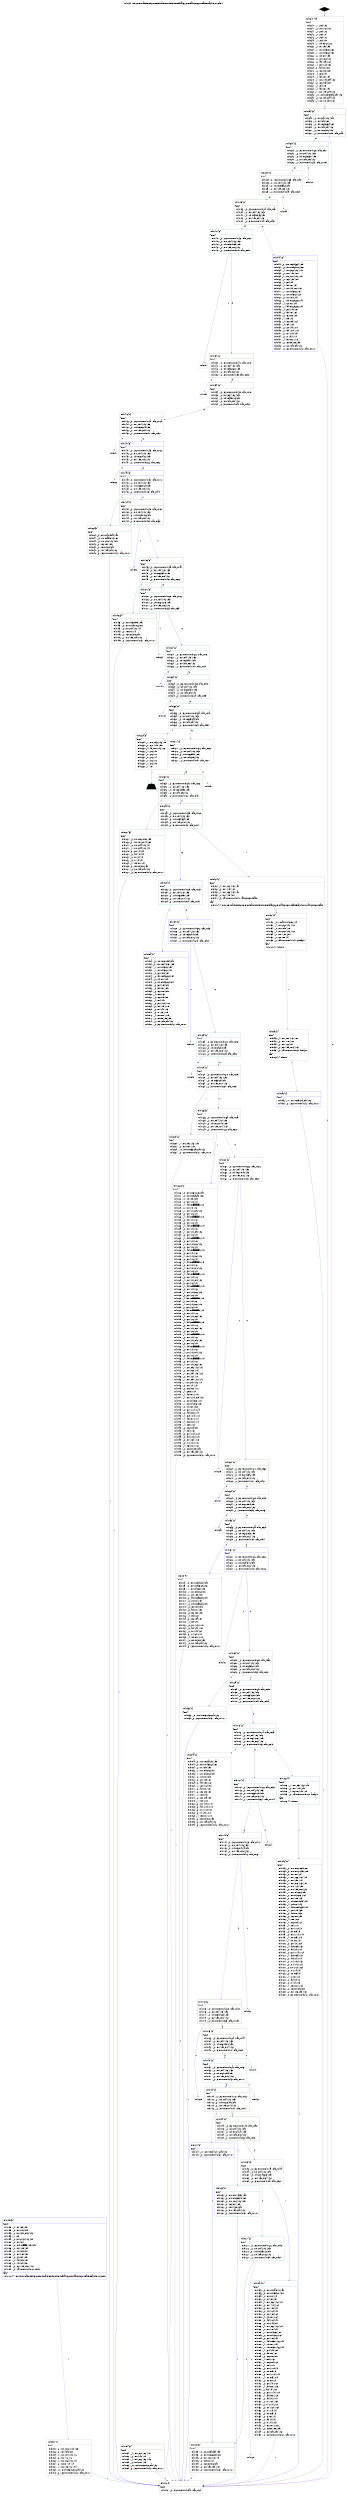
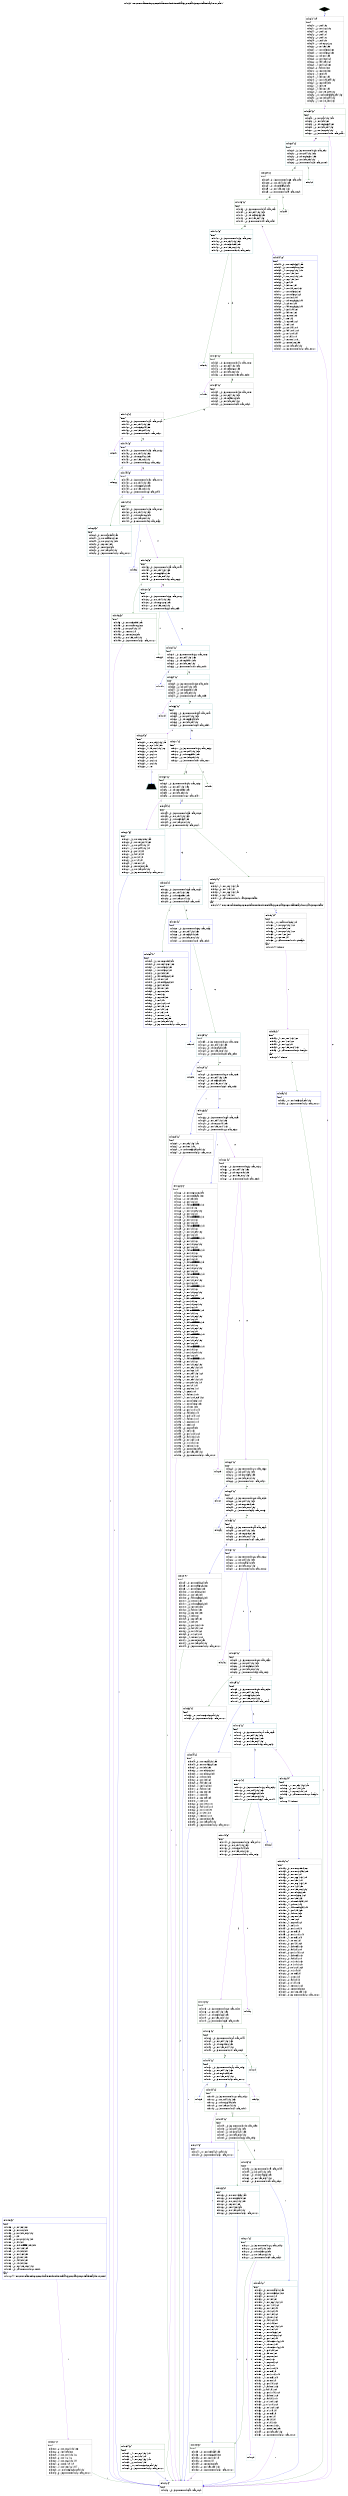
edge "0x401715 [28]" -> "0x401e4a [86]": now "0x4016f9 [28]" -> "0x401e4a [86]"
edge "0x401769 [28]" -> "0x4023de": now "0x4017a1 [28]" -> "0x4023de"
edge "0x4017f5 [28]" -> "0x401811 [28]": removed, label "2"
